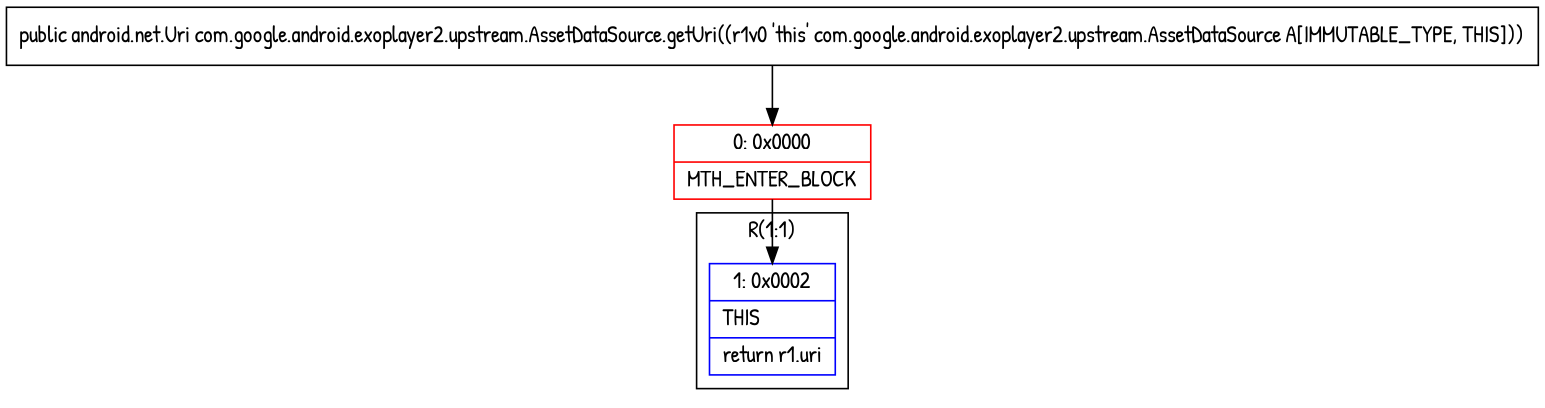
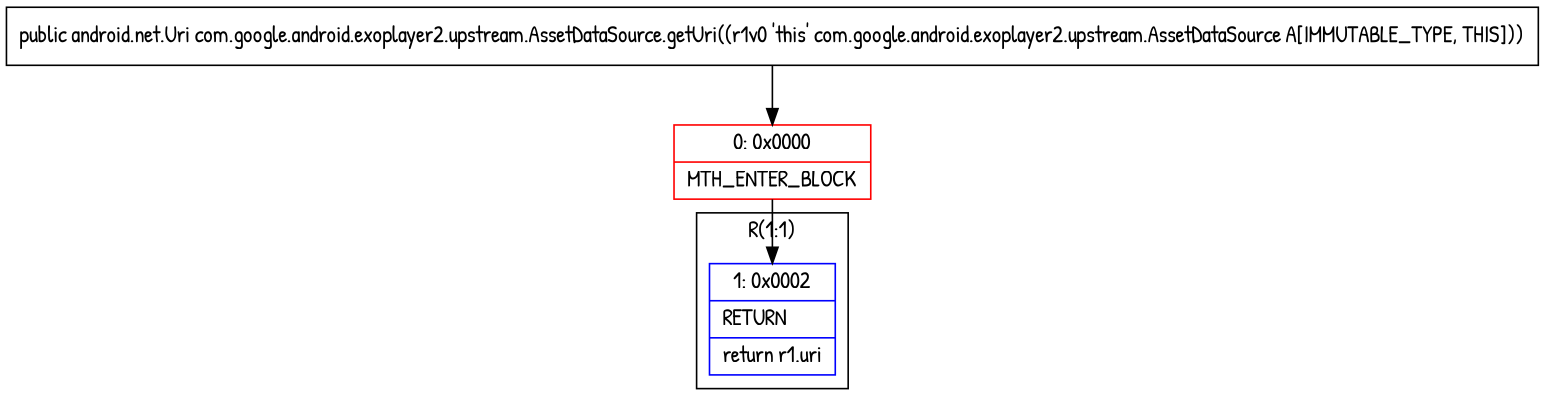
node "1: 0x0002": text "THIS" -> "RETURN"
